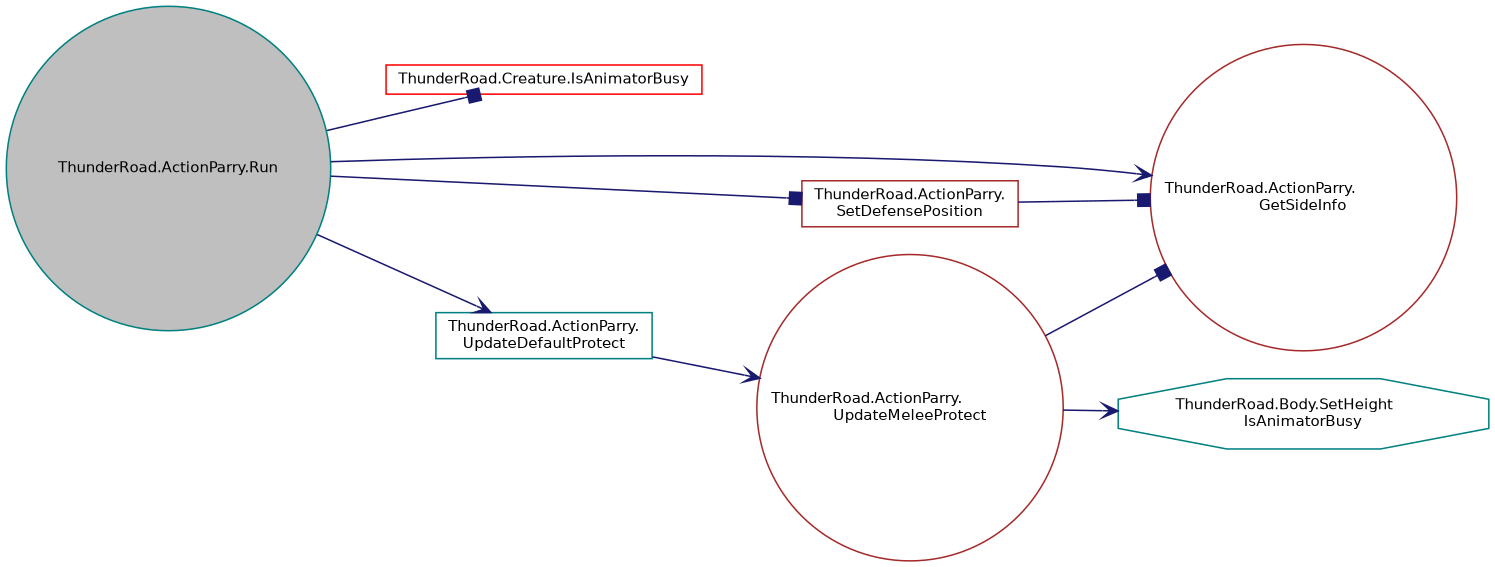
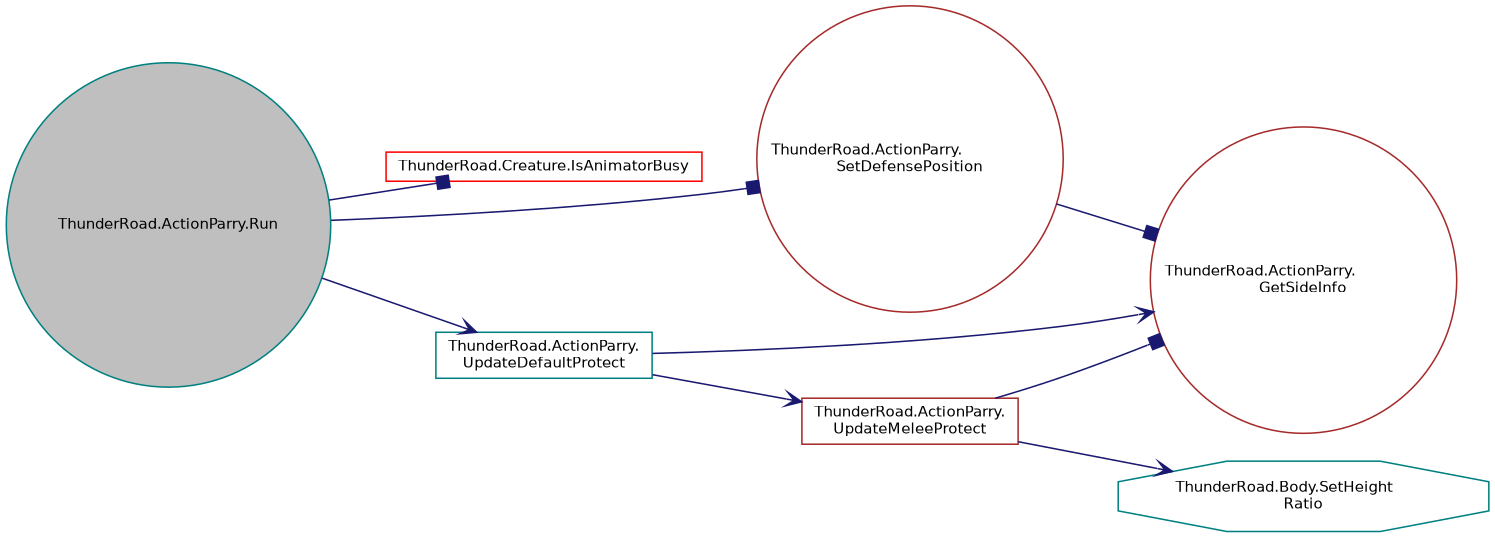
edge "ThunderRoad.ActionParry.Run" -> "ThunderRoad.ActionParry. GetSideInfo": now "ThunderRoad.ActionParry. UpdateDefaultProtect" -> "ThunderRoad.ActionParry. GetSideInfo"
node "ThunderRoad.ActionParry. SetDefensePosition": shape box -> circle
node "ThunderRoad.ActionParry. UpdateMeleeProtect": shape circle -> box
node "ThunderRoad.Body.SetHeight IsAnimatorBusy": label "ThunderRoad.Body.SetHeight IsAnimatorBusy" -> "ThunderRoad.Body.SetHeight Ratio"
